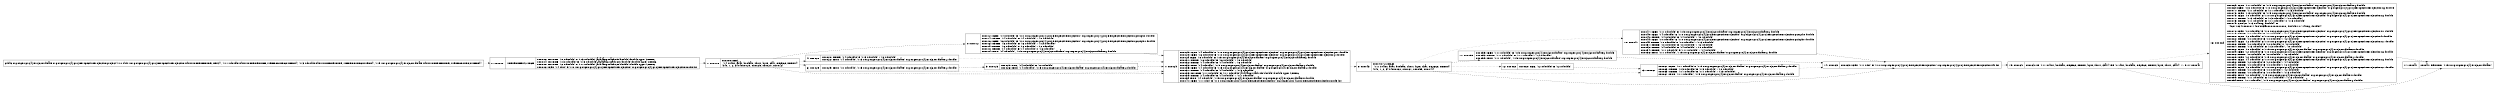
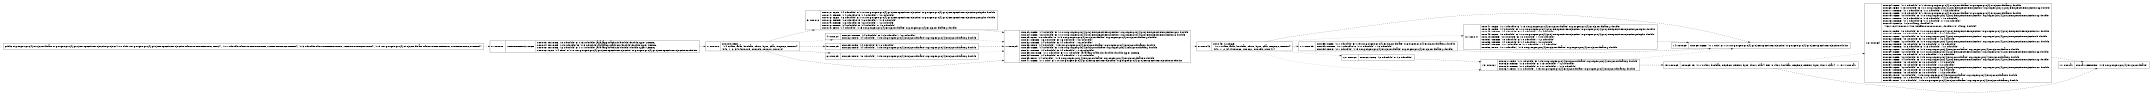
edge "14: 0x0069" -> "15: 0x006b": now "13: 0x0061" -> "15: 0x006b"
edge "6: 0x0029" -> "5: 0x0025": now "1: 0x000e" -> "5: 0x0025"
